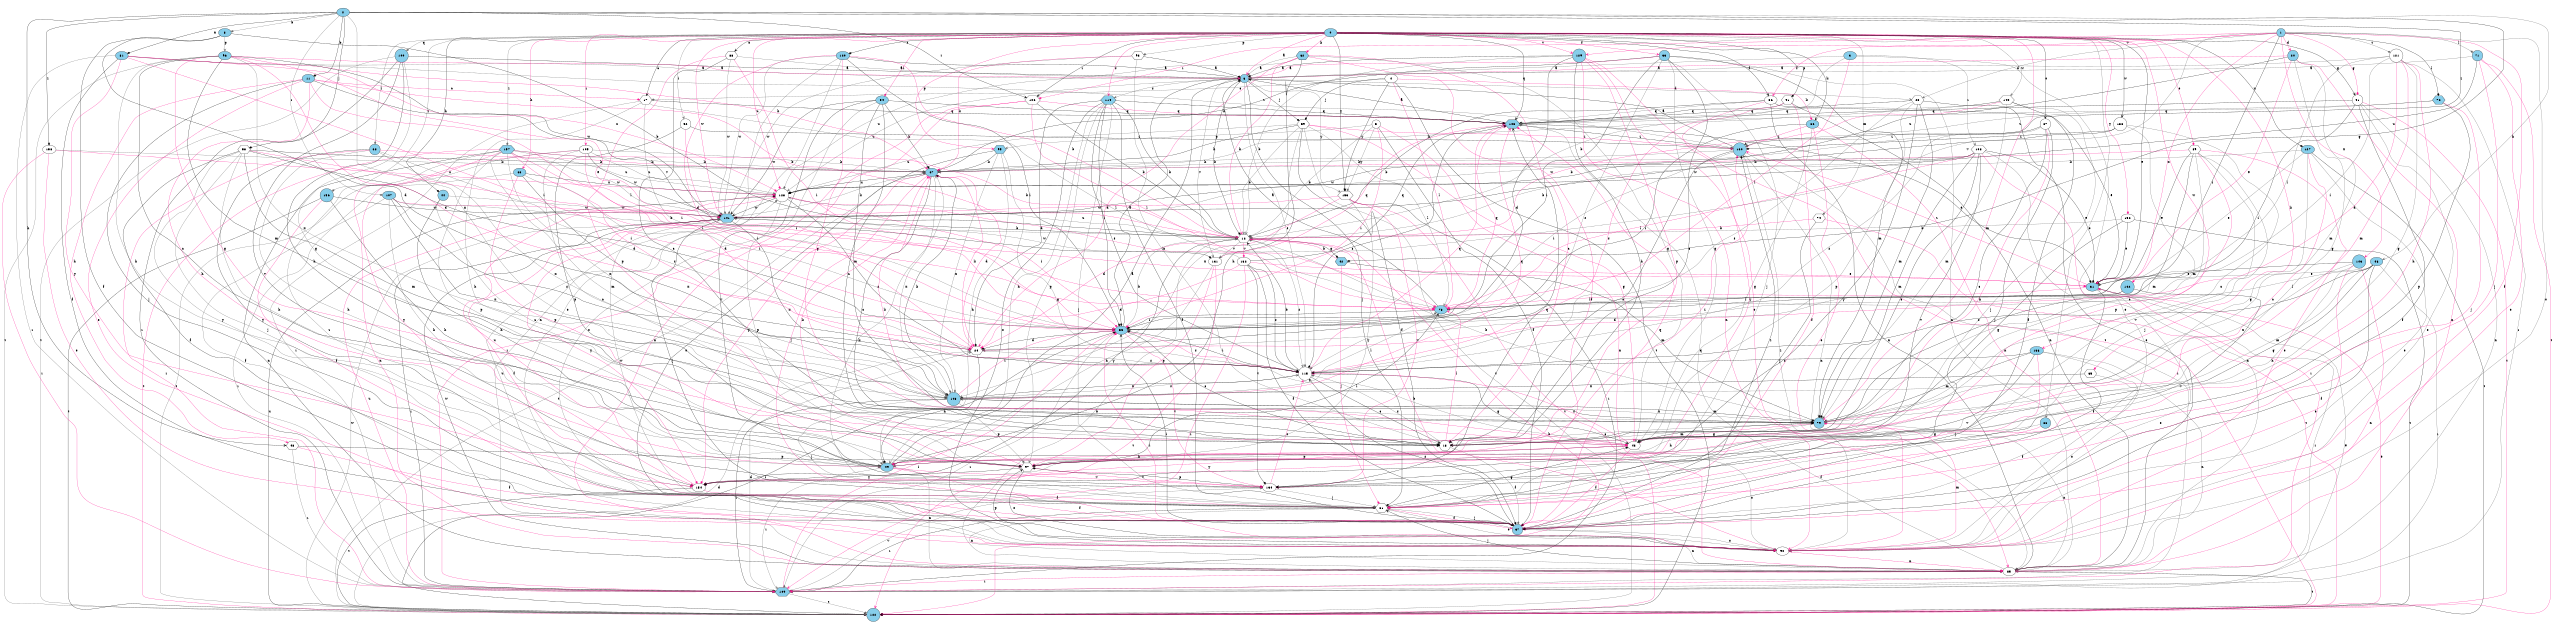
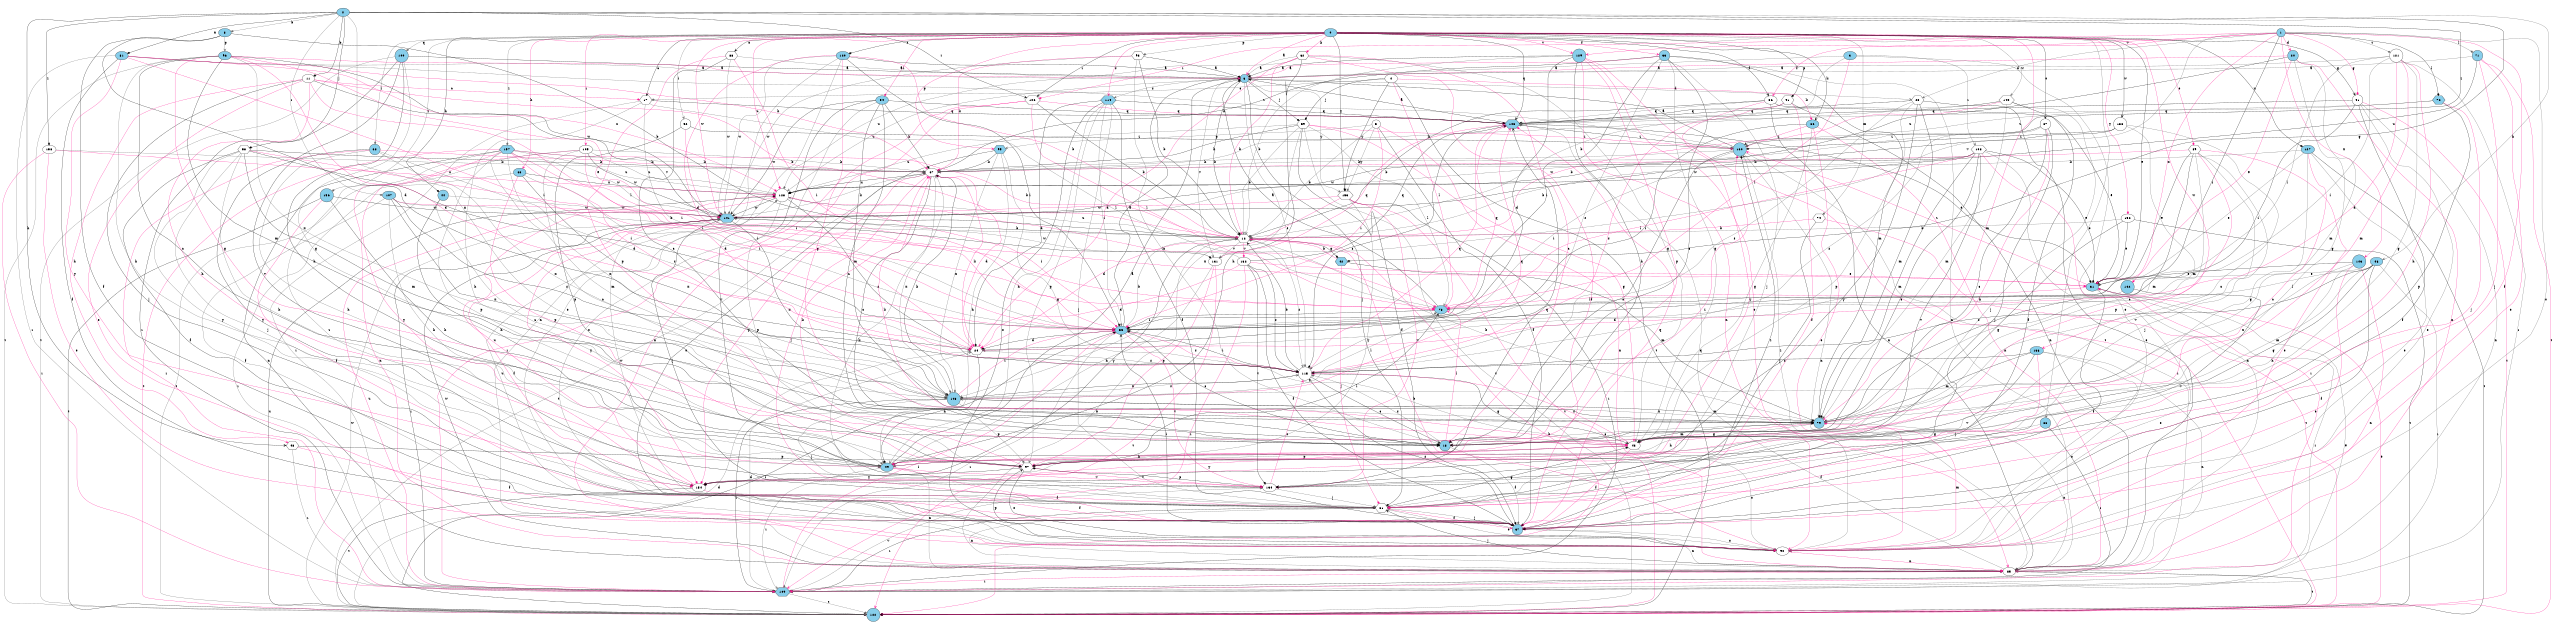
node "62": fillcolor skyblue -> white
node "11": fillcolor skyblue -> white
node "67": fillcolor skyblue -> white
edge "114" -> "12": now "93" -> "12"
edge "114" -> "55": color black -> gray40
edge "114" -> "115": removed, label "s"
edge "142" -> "73": removed, label "l"
node "65": removed
node "18": fillcolor white -> skyblue
edge "90" -> "55": removed, label "i"
edge "86" -> "109": added, label "r"
